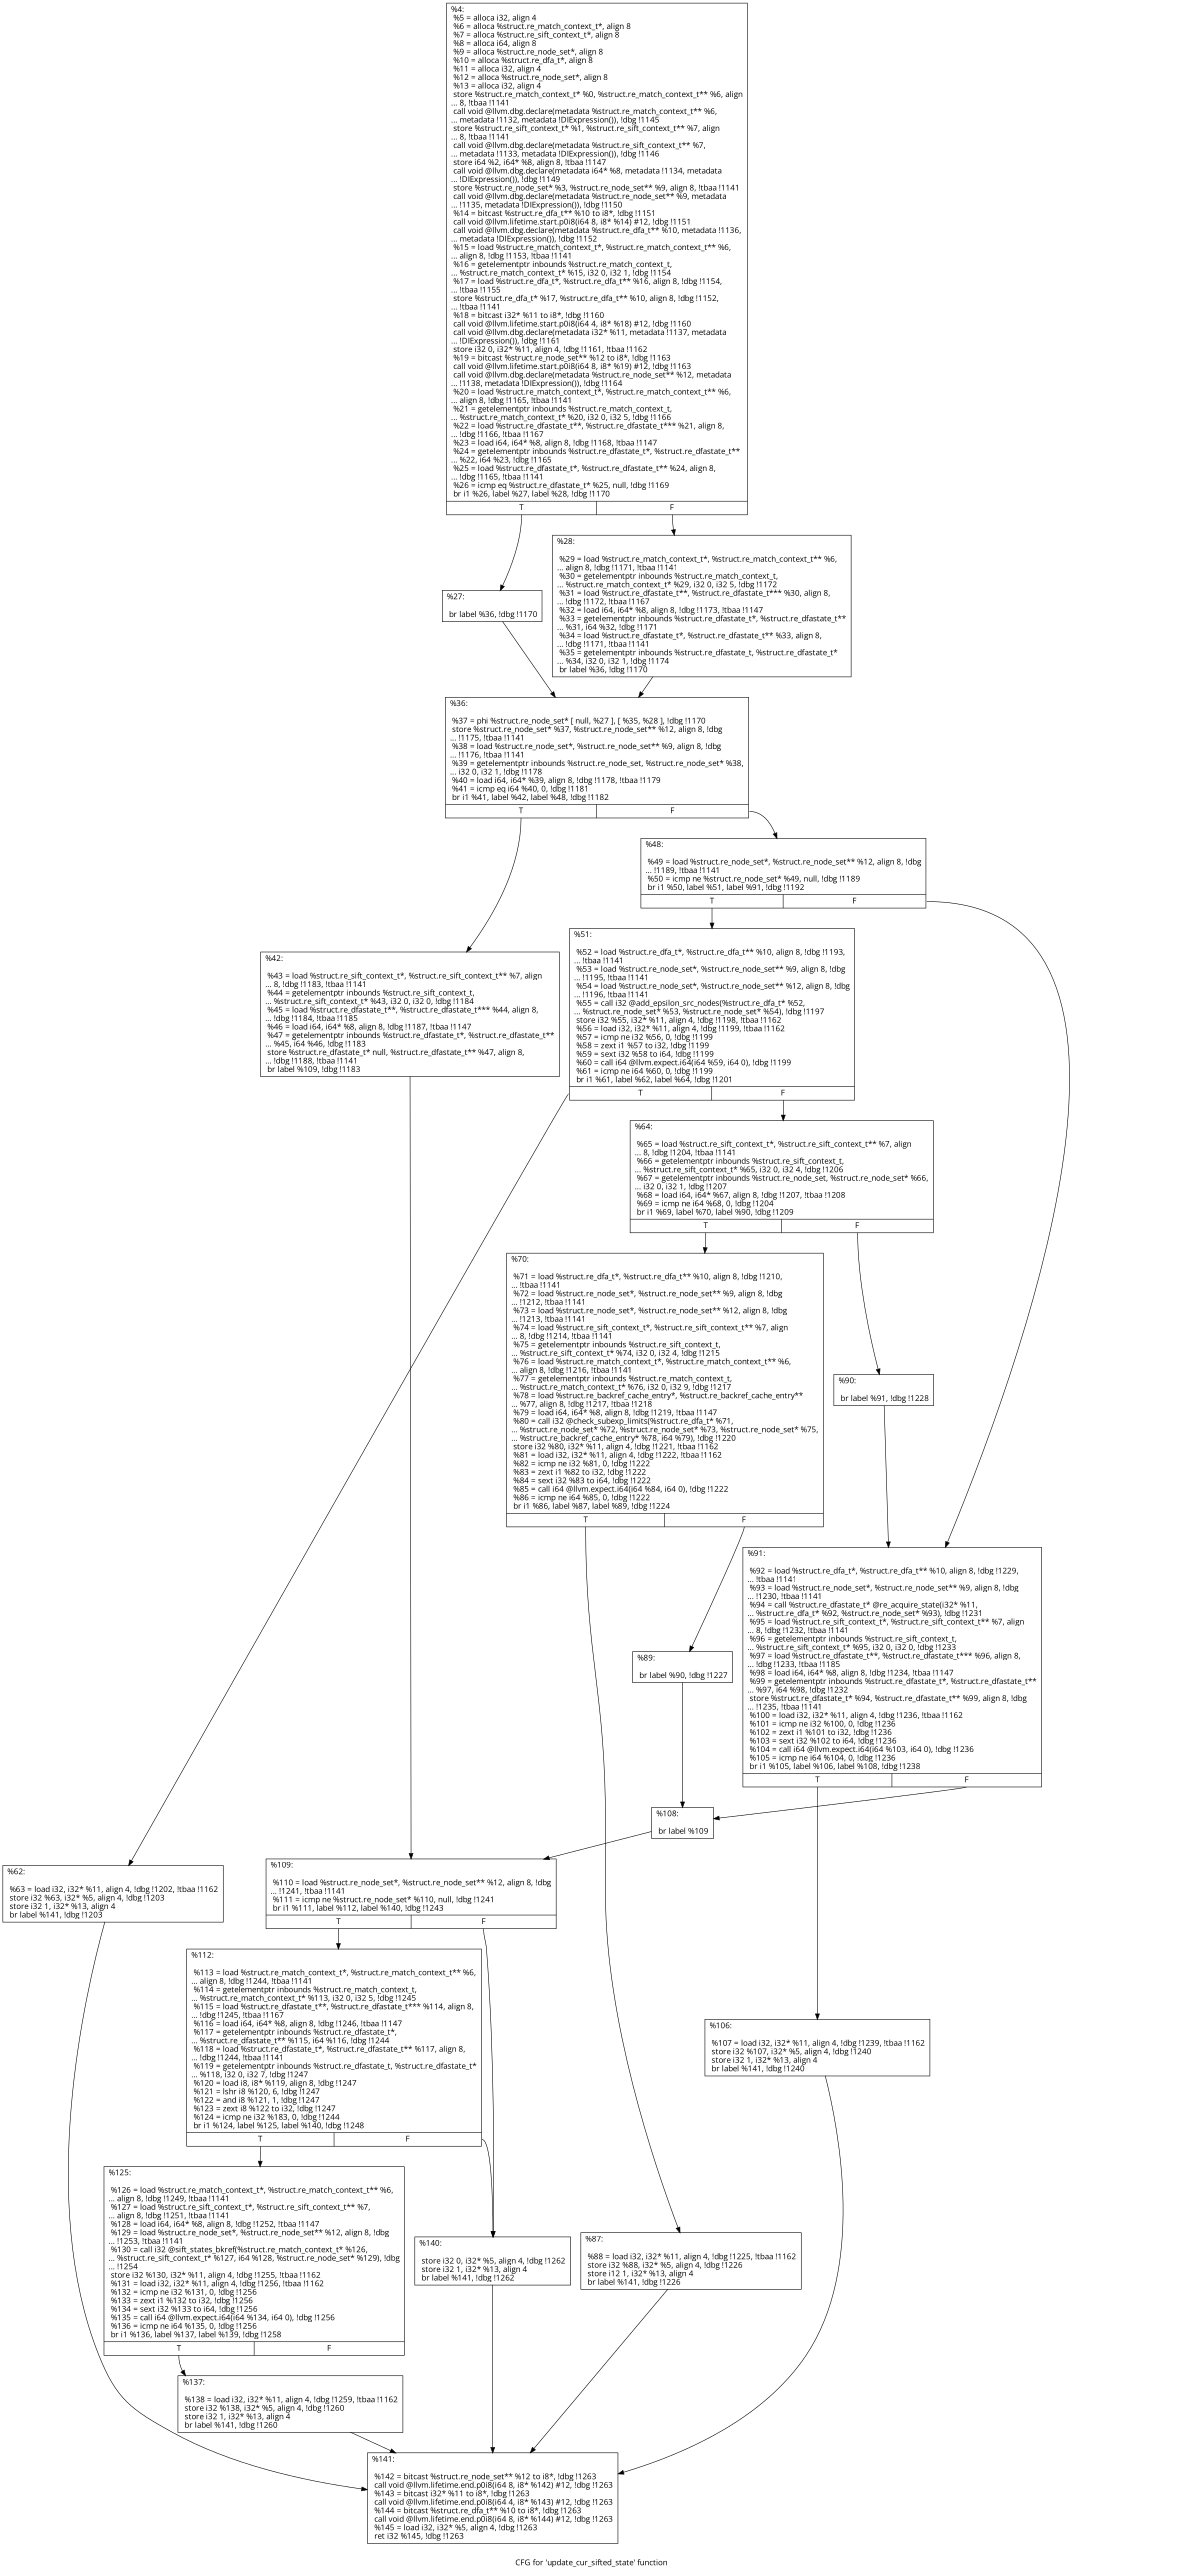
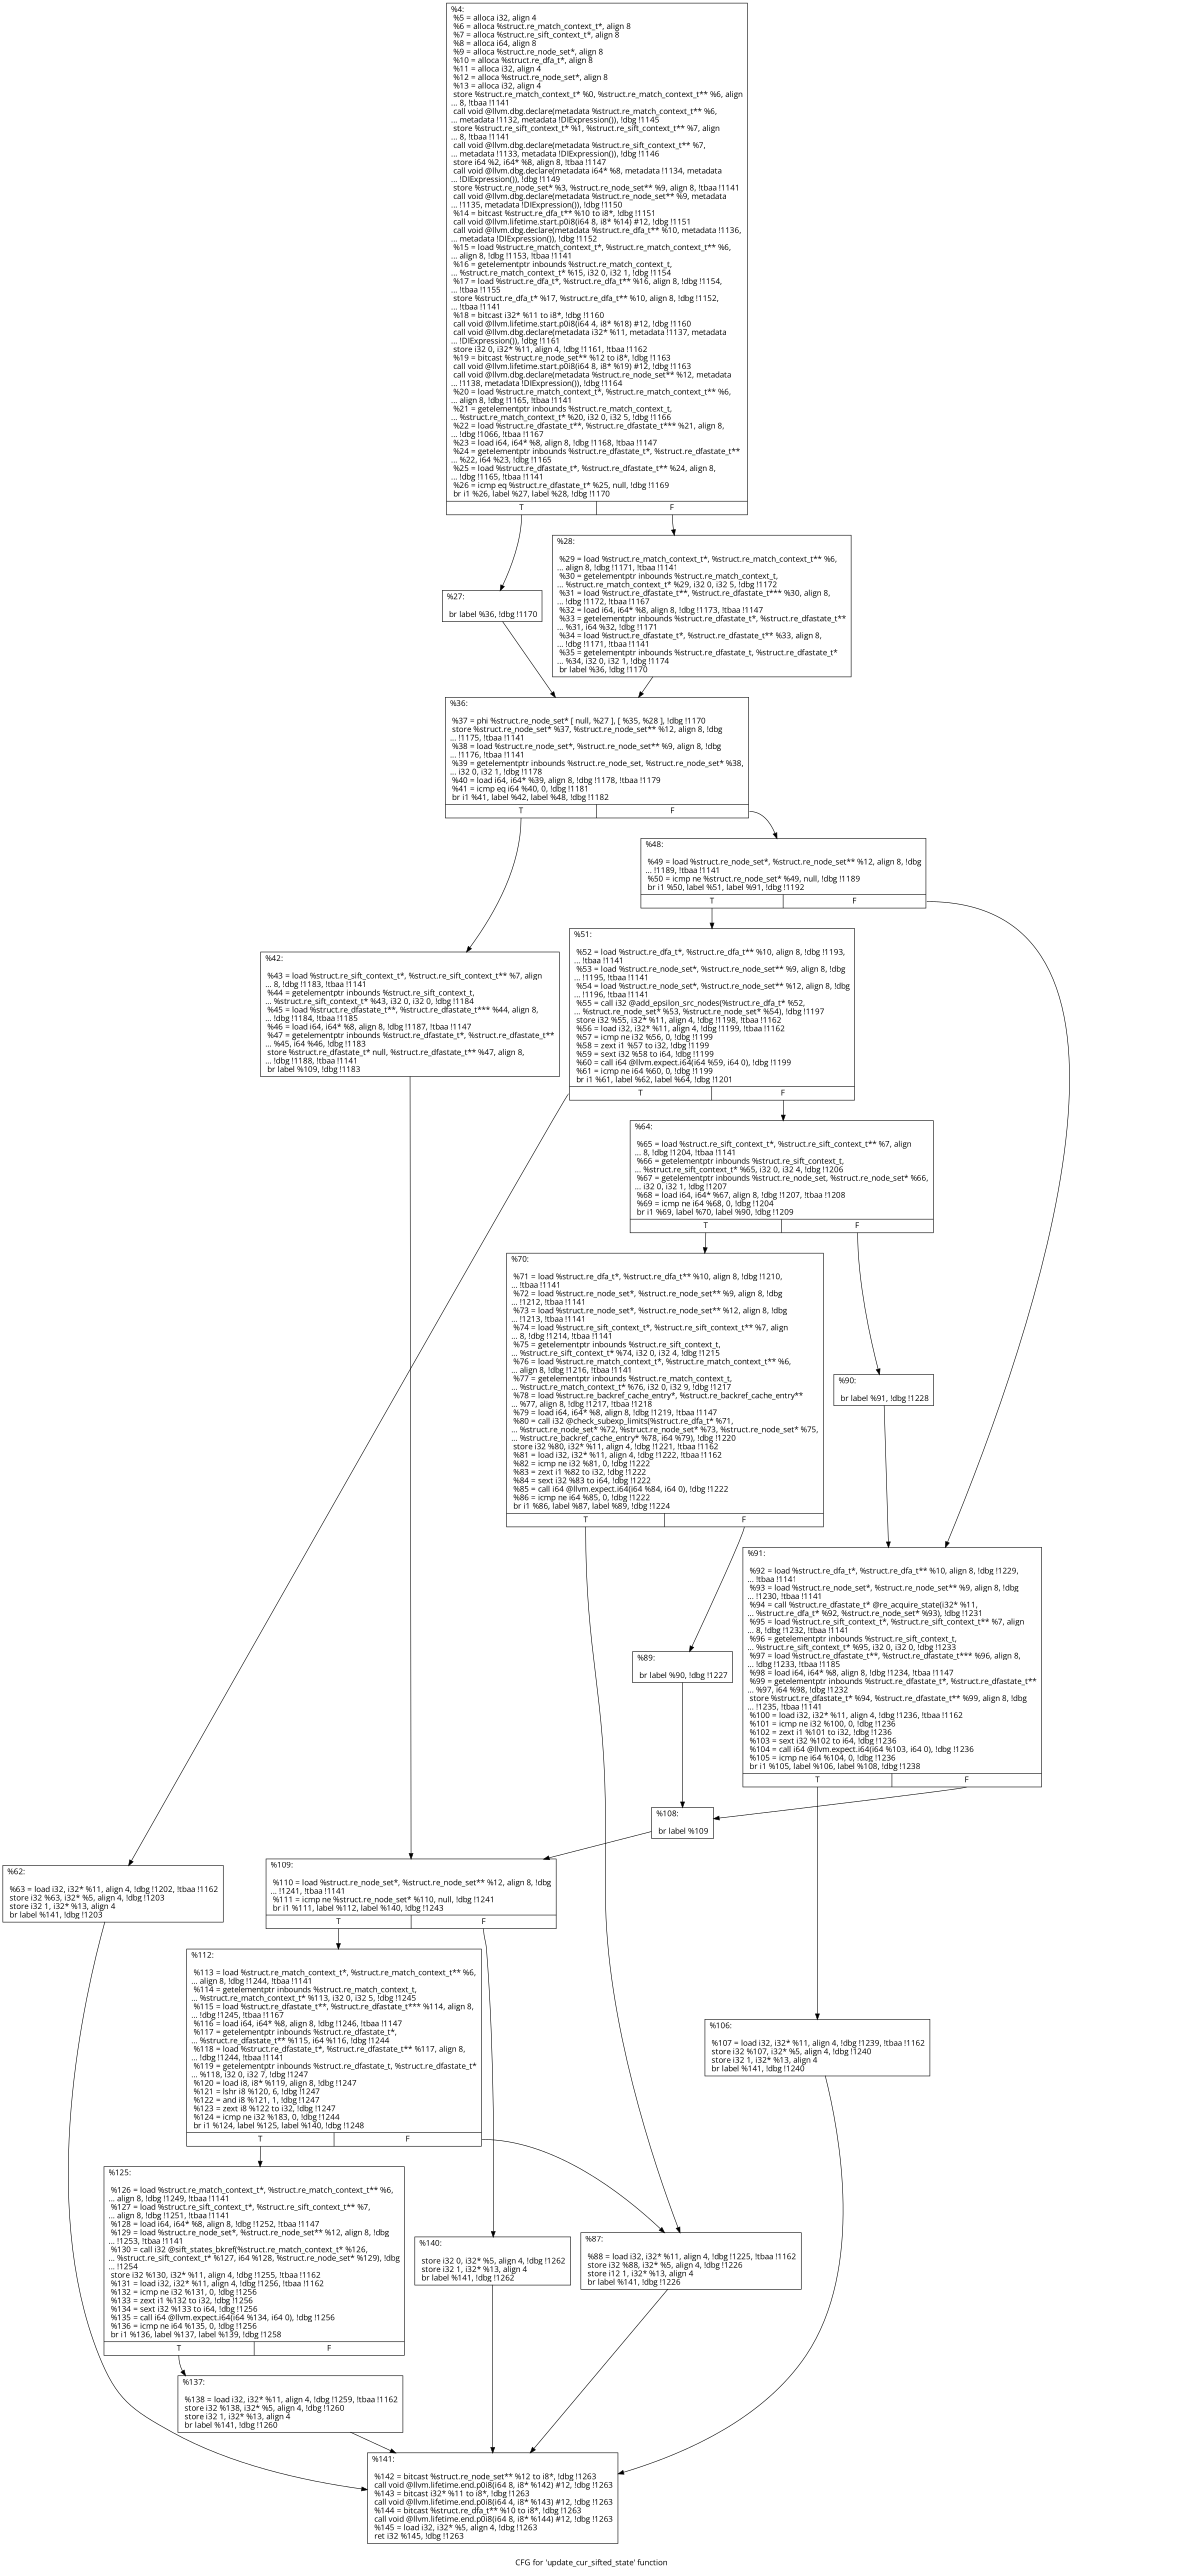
node "%4:": text "... !dbg !1166, !tbaa !1167" -> "... !dbg !1066, !tbaa !1167"
edge "%112:" -> "%140:": now "%112:" -> "%87:"
